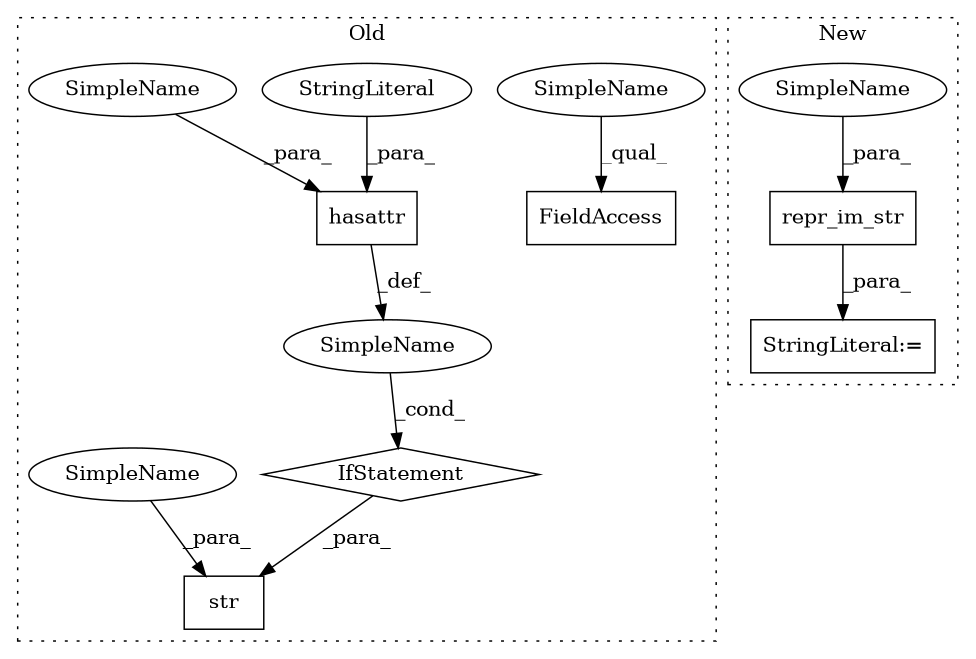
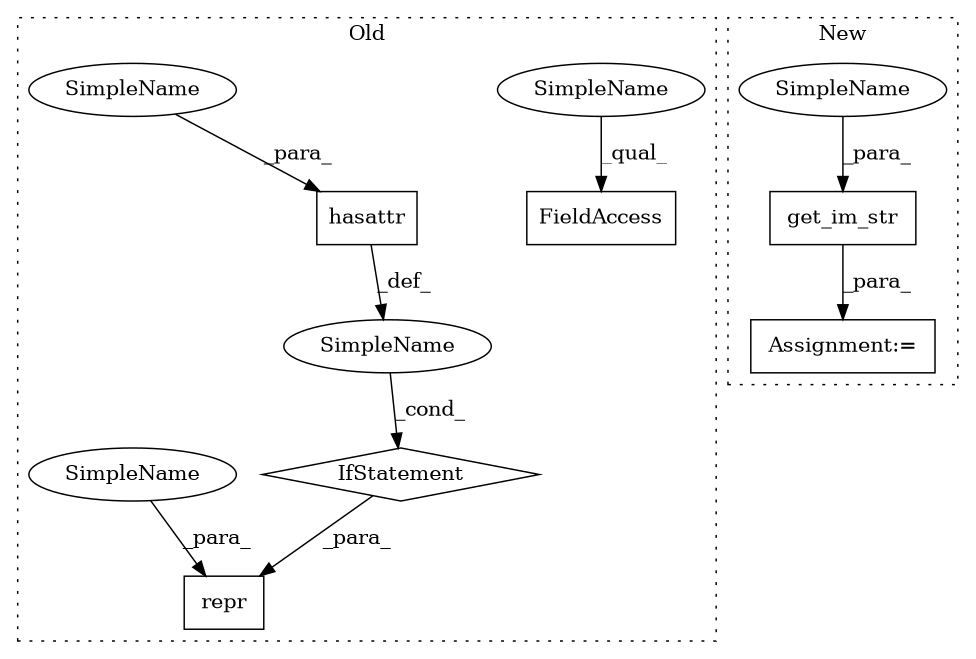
node "StringLiteral": removed
node "repr_im_str": label "repr_im_str" -> "get_im_str"
node "StringLiteral:=": label "StringLiteral:=" -> "Assignment:="
node "str": label "str" -> "repr"
